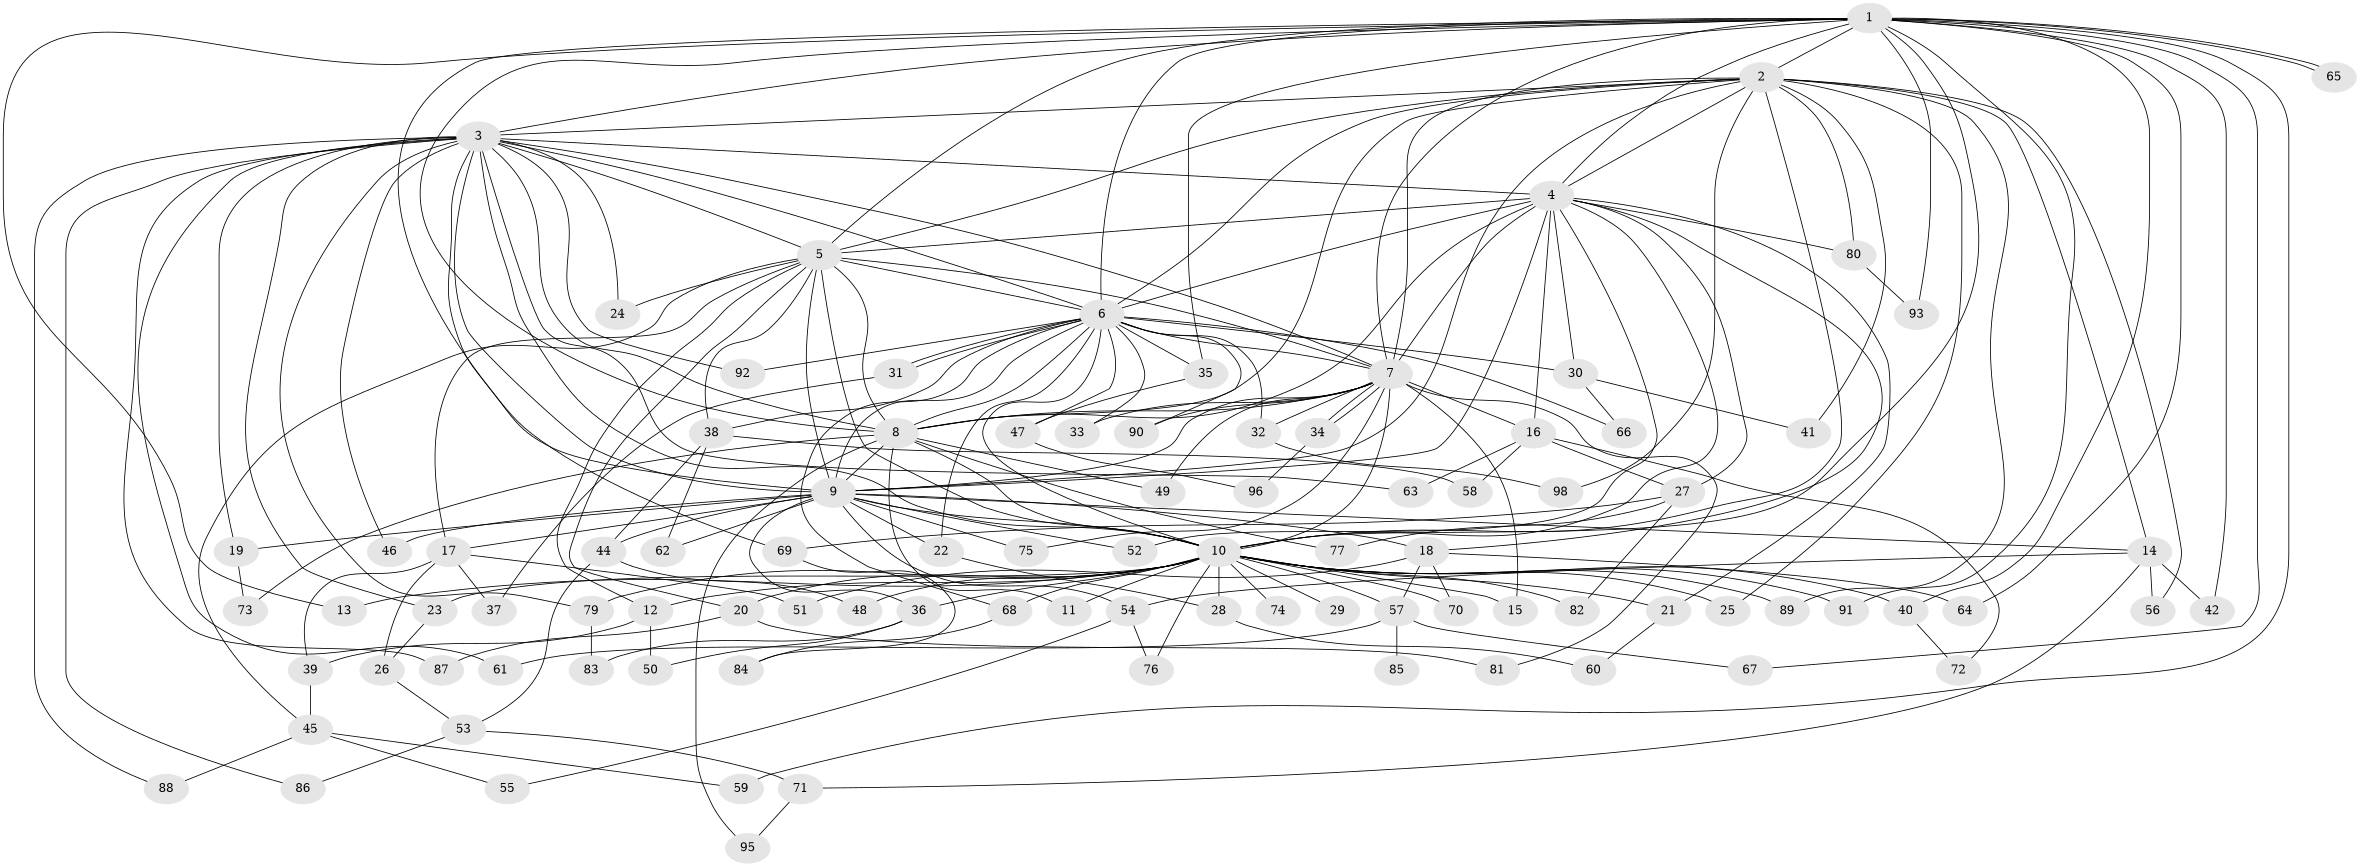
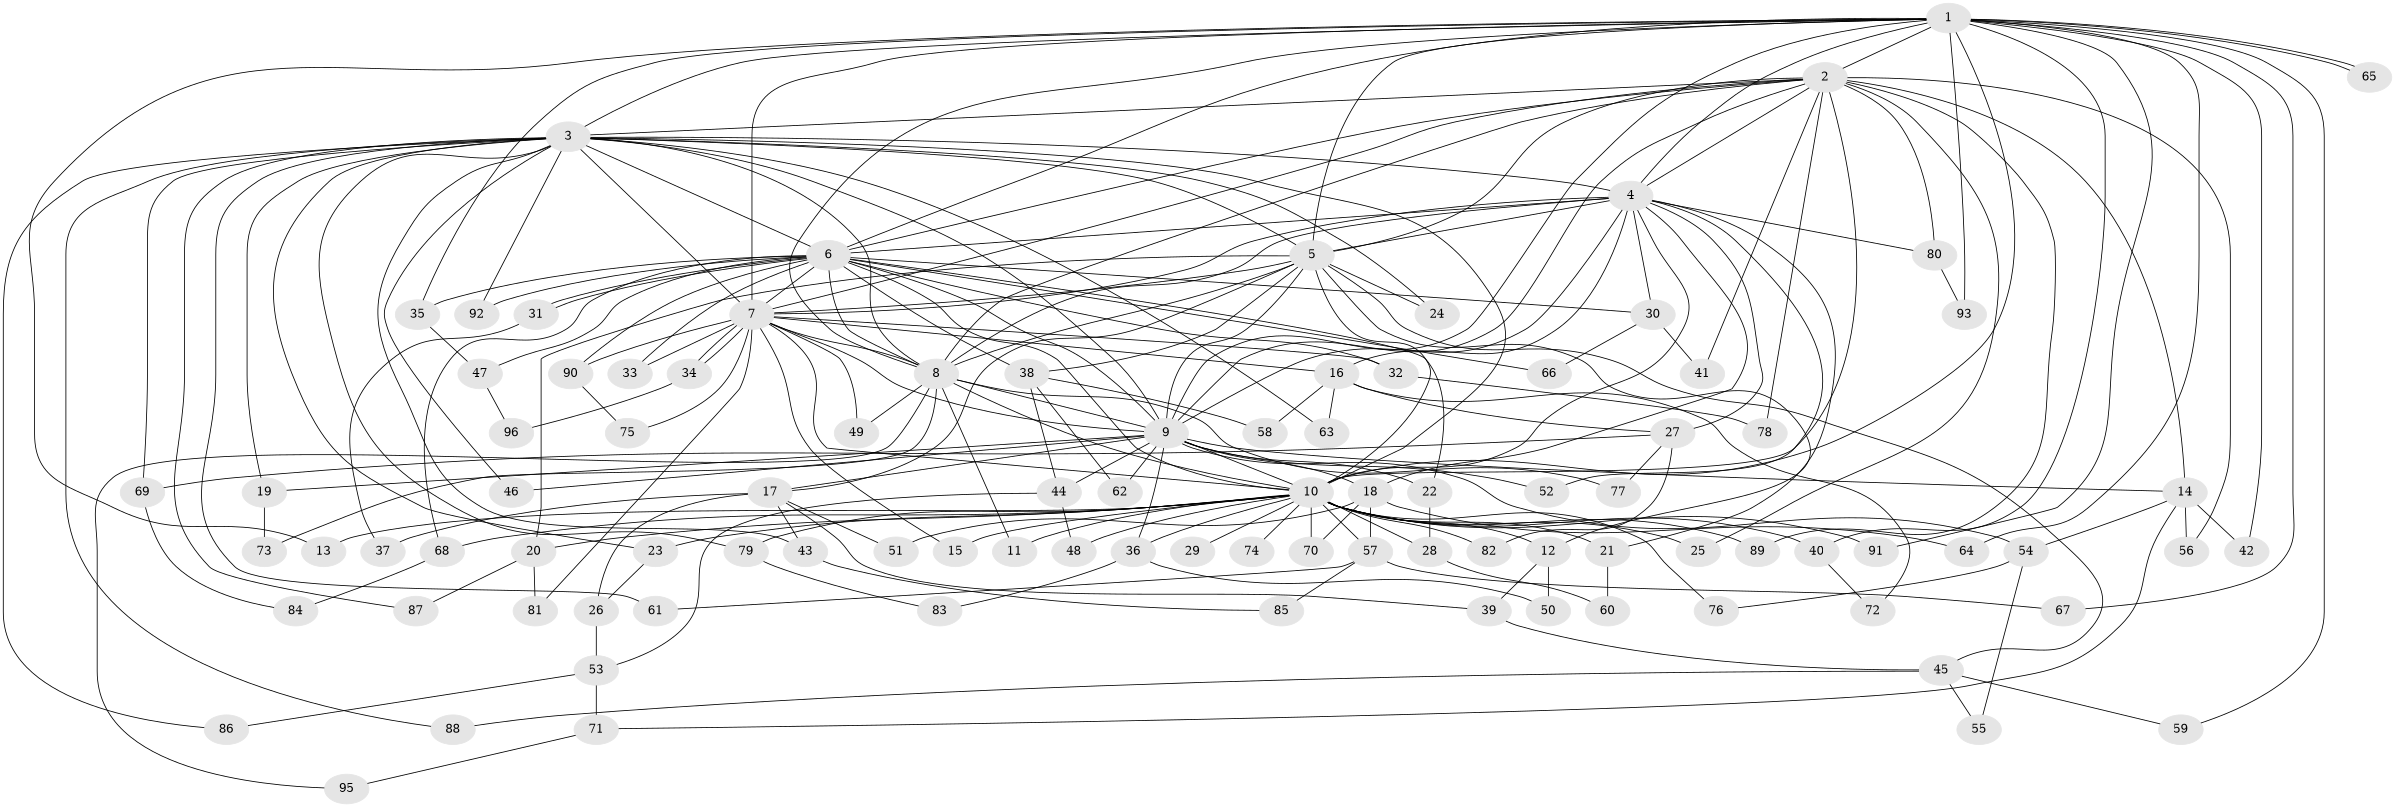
edge "5" -- "6": removed
node "98": label "98" -> "78"
edge "9" -- "75": now "90" -- "75"
node "43": added
